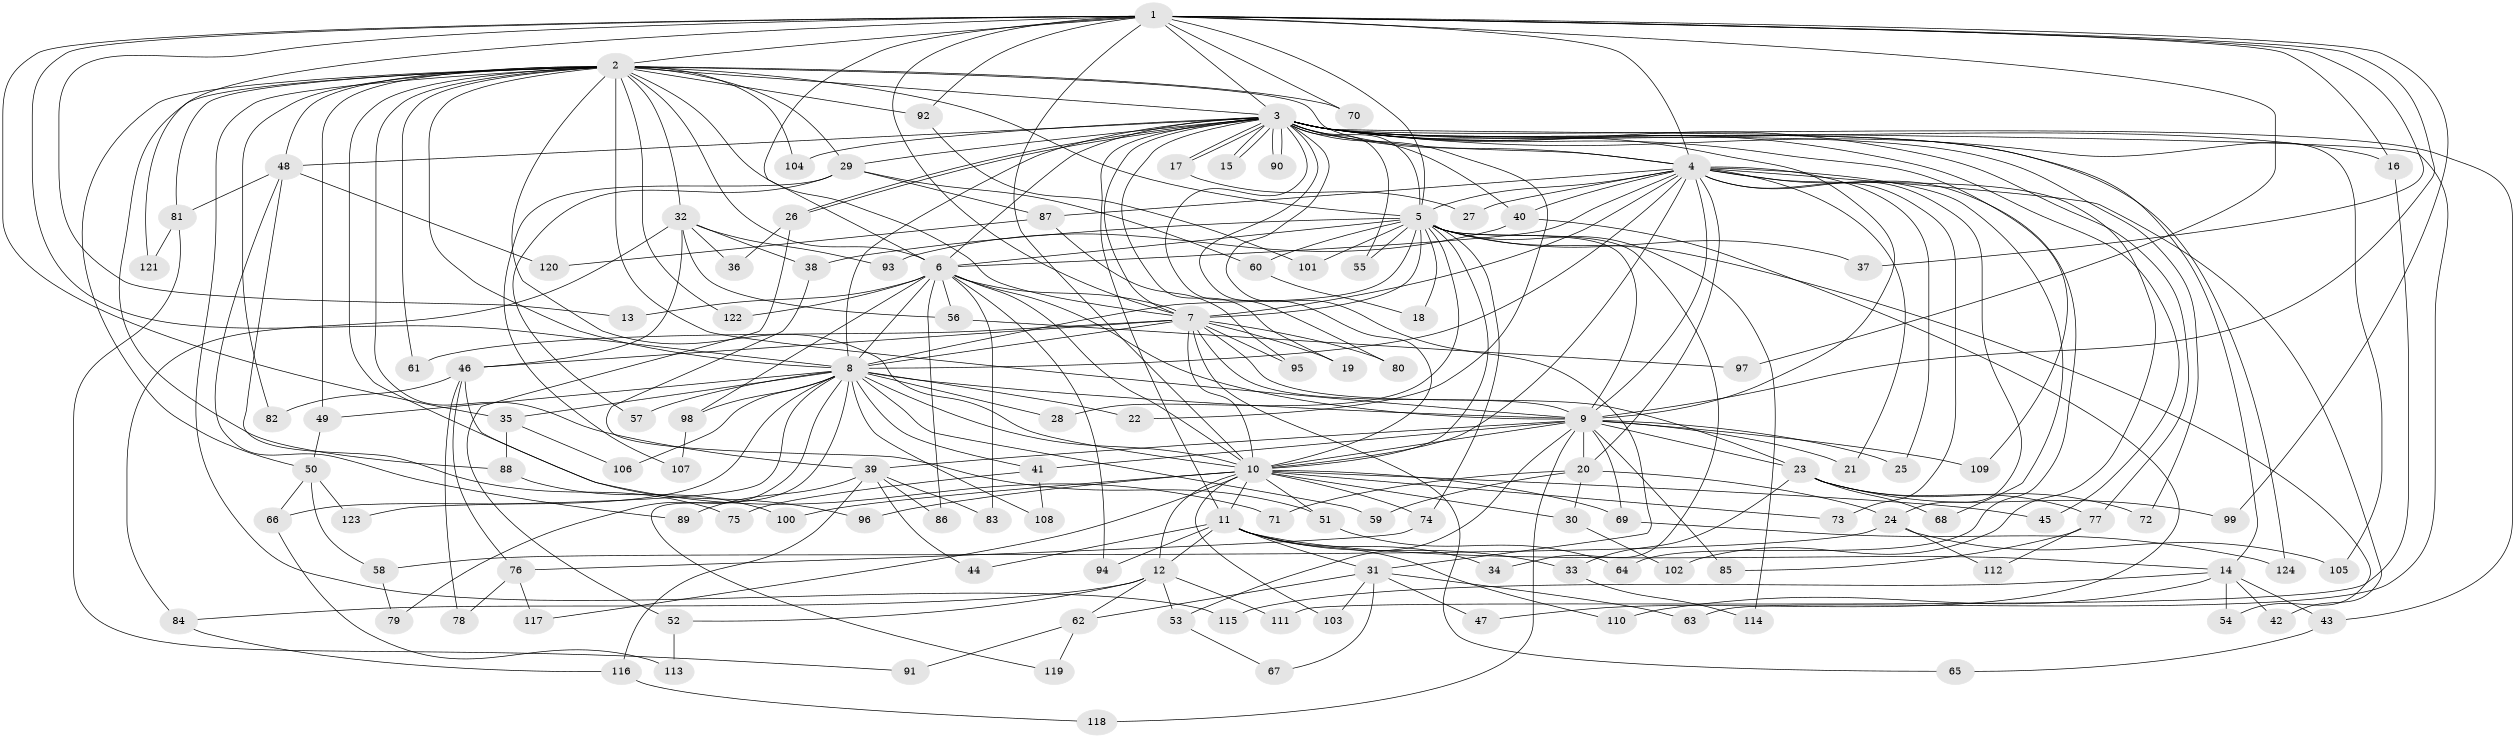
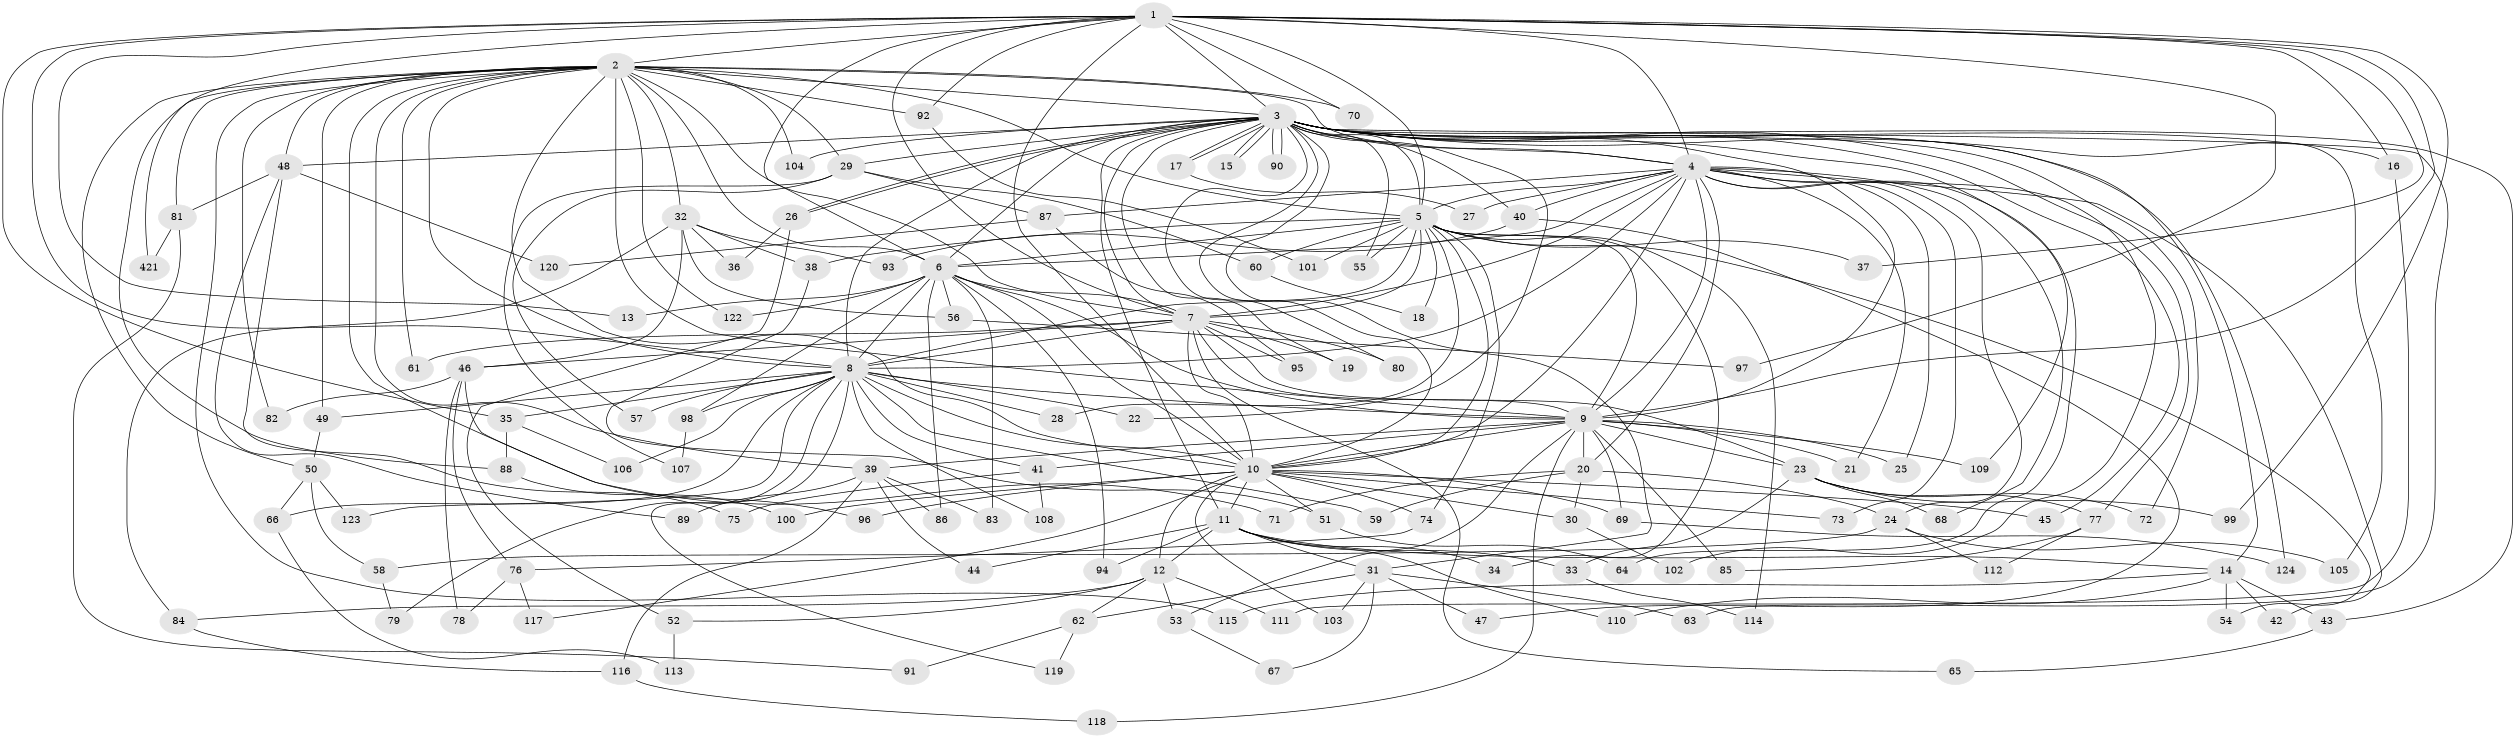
node "121": label "121" -> "421"
